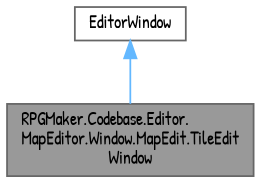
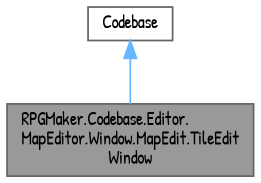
node "EditorWindow": label "EditorWindow" -> "Codebase"
